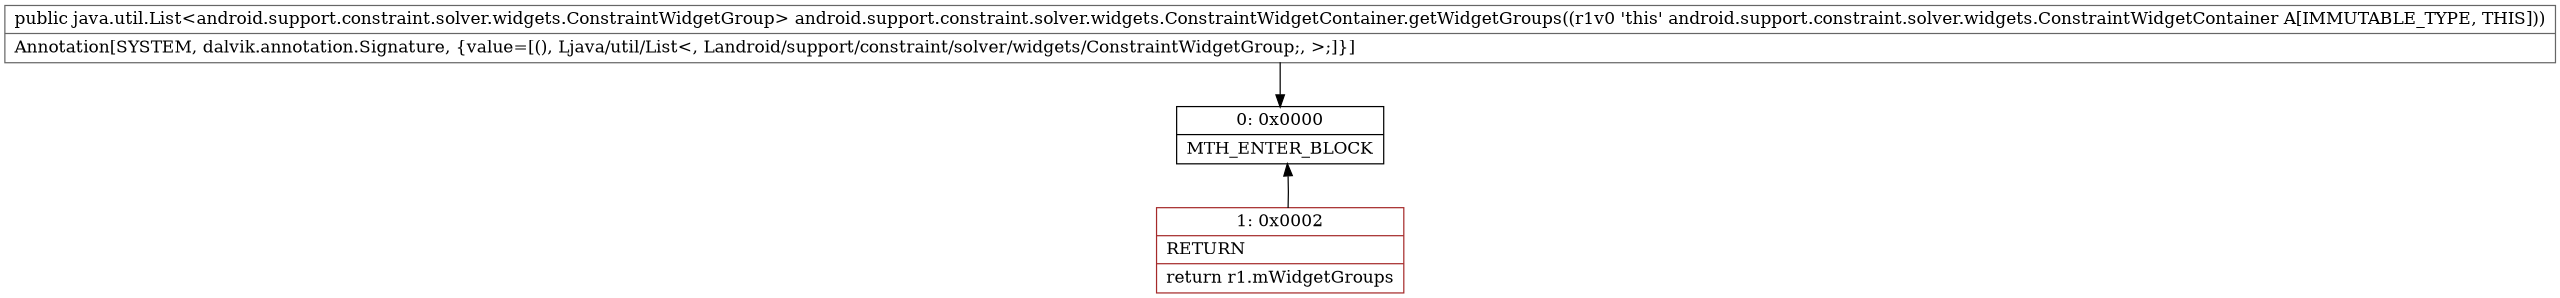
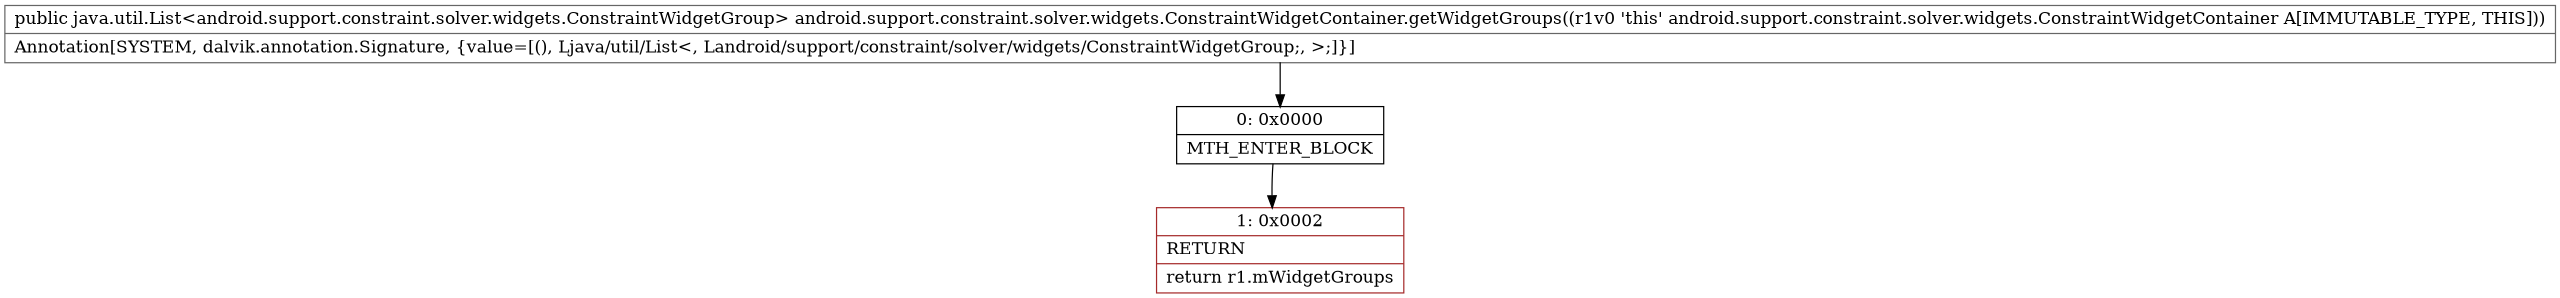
edge "1: 0x0002" -> "0: 0x0000": reversed
